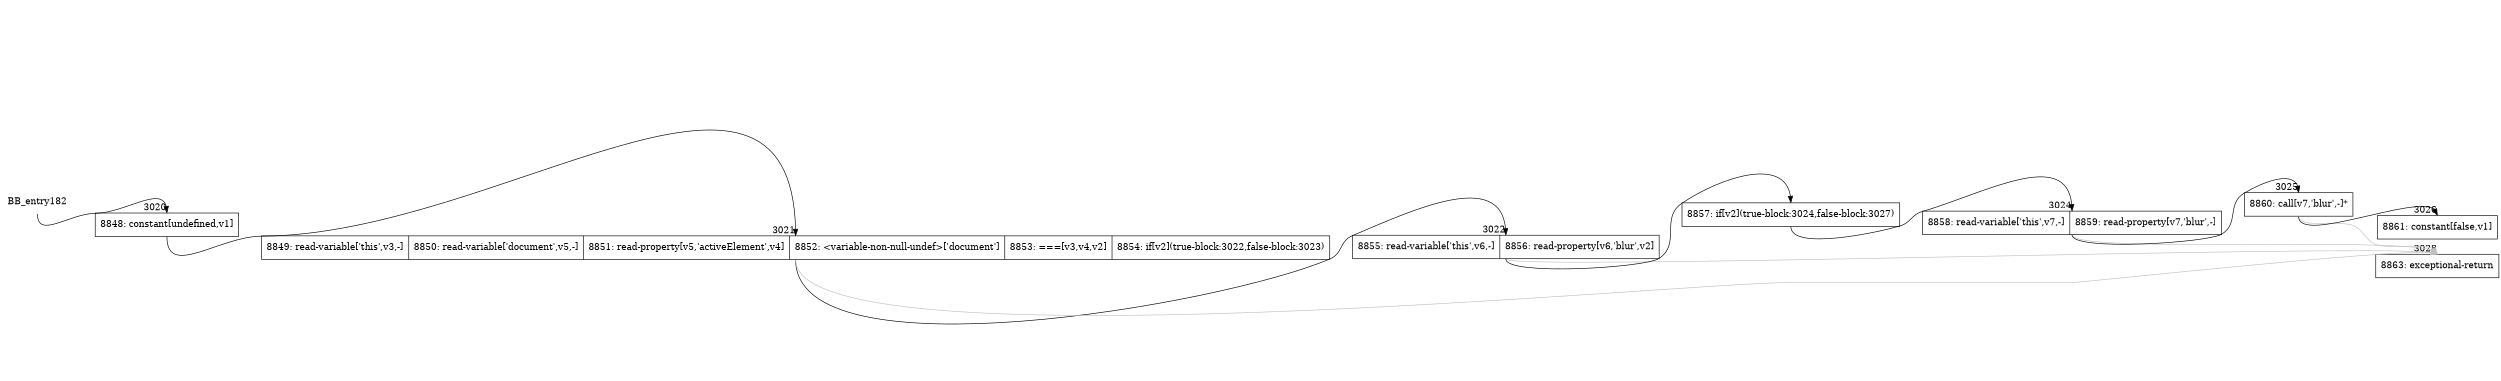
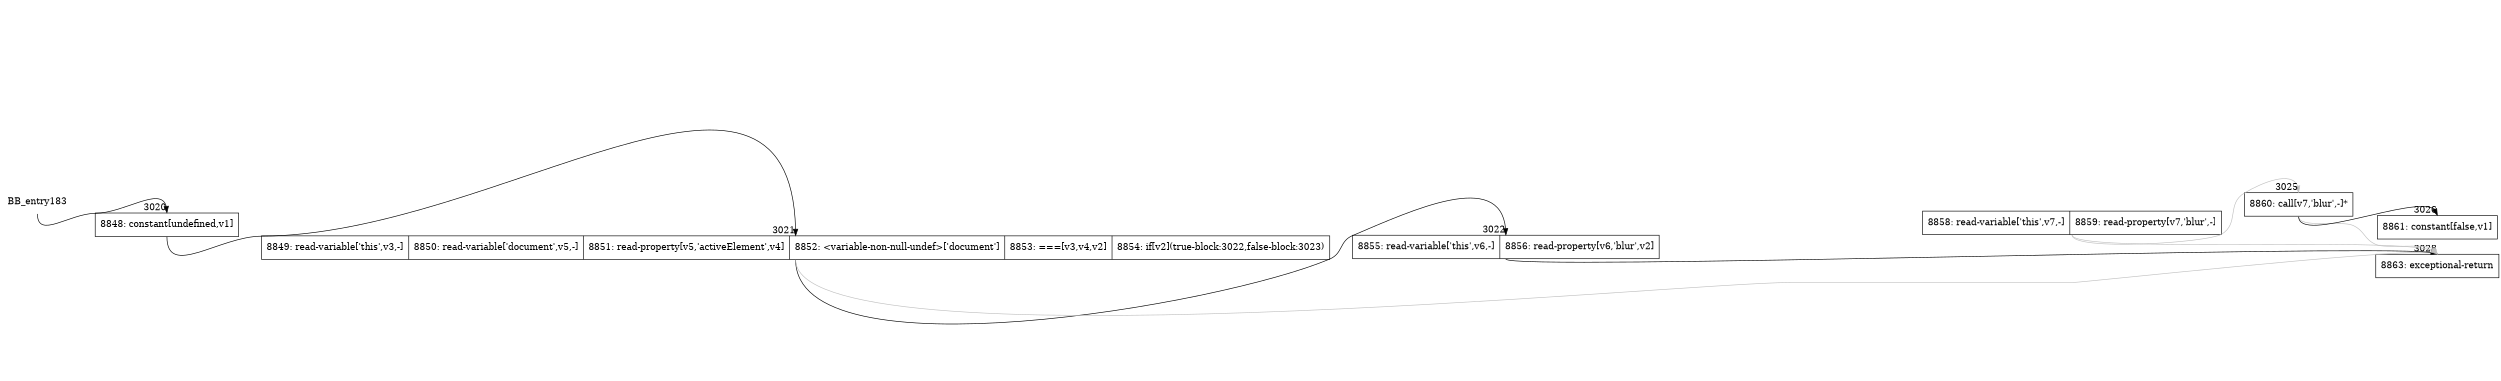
node "BB_entry182": label "BB_entry182" -> "BB_entry183"
node "8857: if[v2](true-block:3024,false-block:3027)": removed
edge "8858: read-variable['this',v7,-]" -> "8860: call[v7,'blur',-]*": color black -> gray
edge "8855: read-variable['this',v6,-]" -> "8863: exceptional-return": color gray -> black
